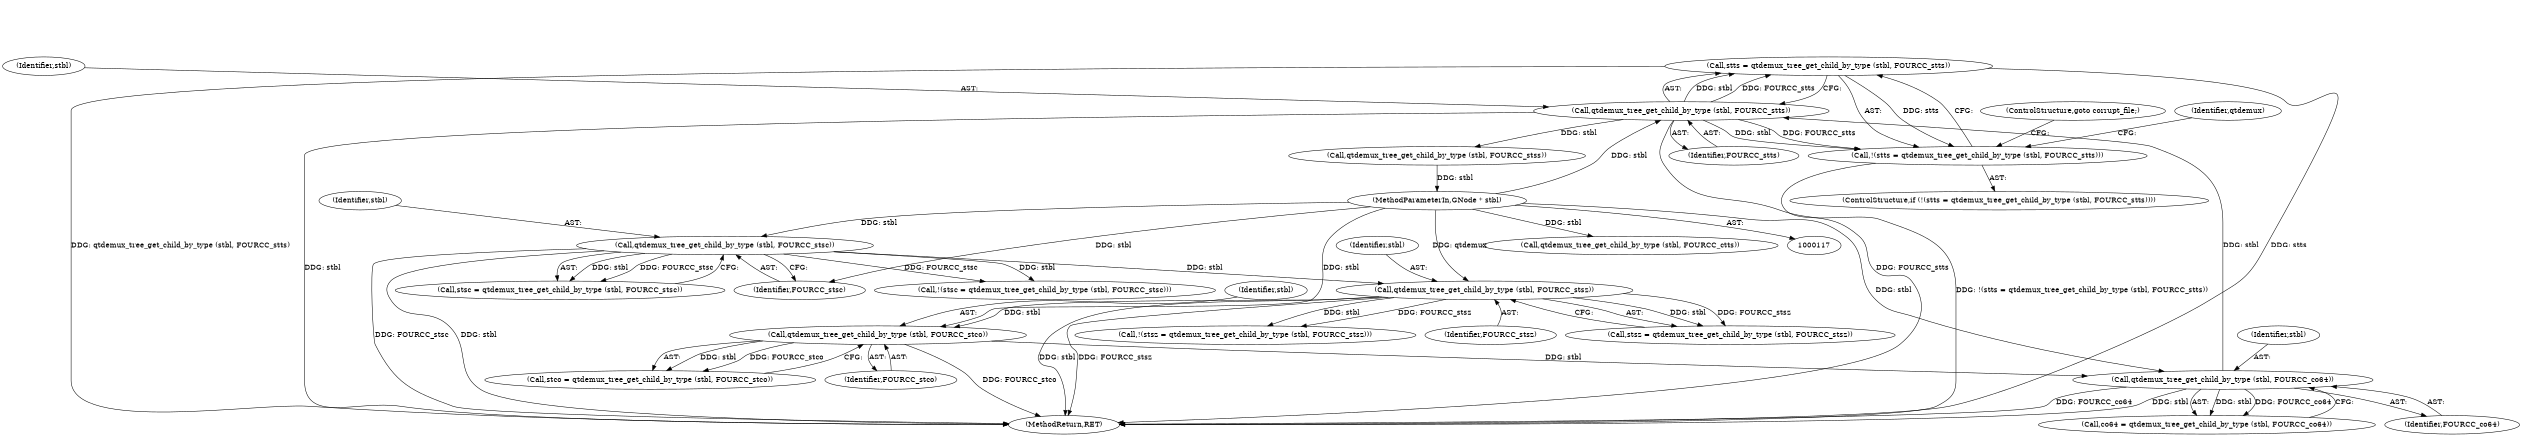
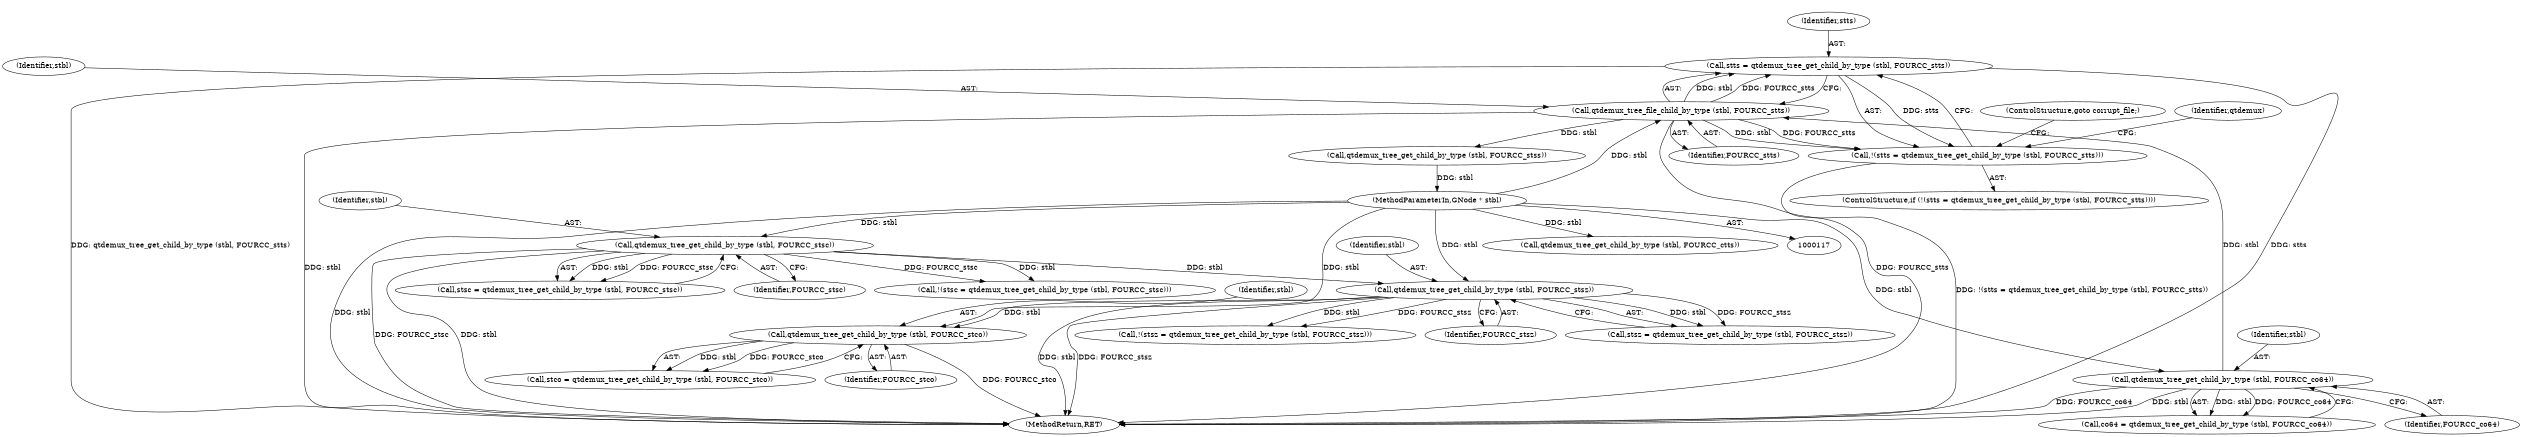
node "(Identifier,stts)": added
node "(Call,qtdemux_tree_get_child_by_type (stbl, FOURCC_stts))": label "(Call,qtdemux_tree_get_child_by_type (stbl, FOURCC_stts))" -> "(Call,qtdemux_tree_file_child_by_type (stbl, FOURCC_stts))"
edge "(MethodParameterIn,GNode * stbl)" -> "(Identifier,FOURCC_stsc)": now "(MethodParameterIn,GNode * stbl)" -> "(MethodReturn,RET)"
edge "(MethodParameterIn,GNode * stbl)" -> "(Call,qtdemux_tree_get_child_by_type (stbl, FOURCC_stsz))": label "DDG: qtdemux" -> "DDG: stbl"
edge "(Call,qtdemux_tree_get_child_by_type (stbl, FOURCC_stsz))" -> "(Identifier,FOURCC_stsz)": added, label "CFG:"
edge "(Call,qtdemux_tree_get_child_by_type (stbl, FOURCC_stco))" -> "(Call,qtdemux_tree_get_child_by_type (stbl, FOURCC_co64))": removed, label "DDG: stbl"
edge "(Call,qtdemux_tree_get_child_by_type (stbl, FOURCC_co64))" -> "(Identifier,FOURCC_co64)": label "AST: " -> "CFG: "
